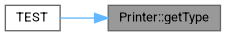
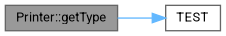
edge "TEST" -> "Printer::getType": reversed
